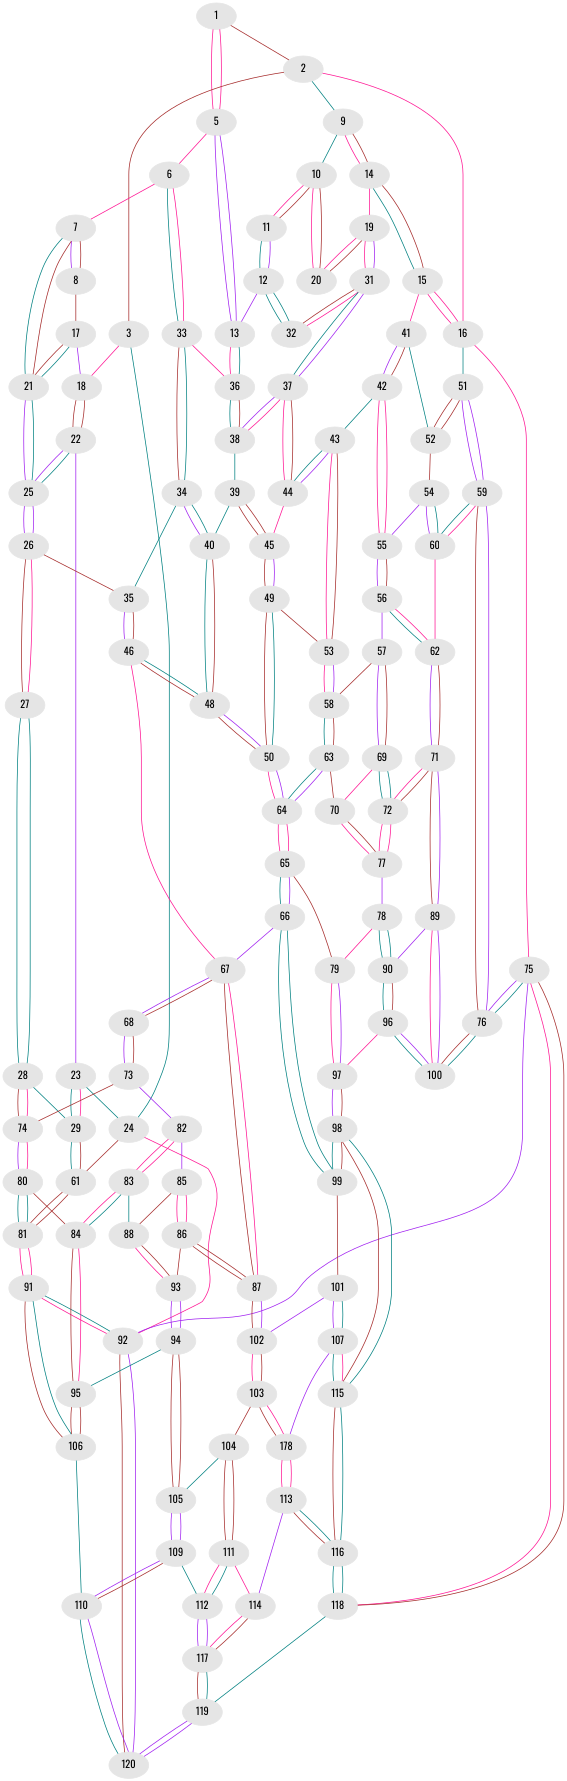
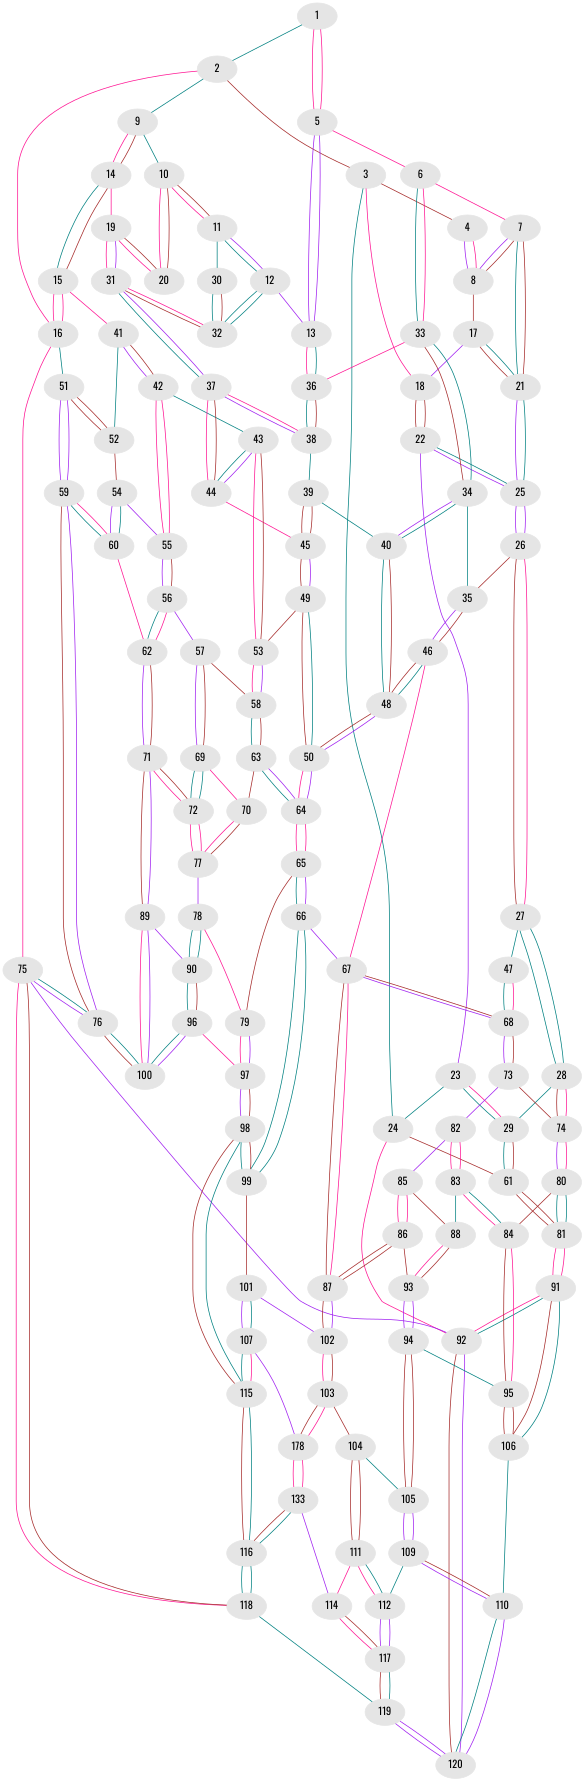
edge "1" -- "2": color brown -> teal
node "4": added
node "30": added
node "47": added
node "113": label "113" -> "133"
